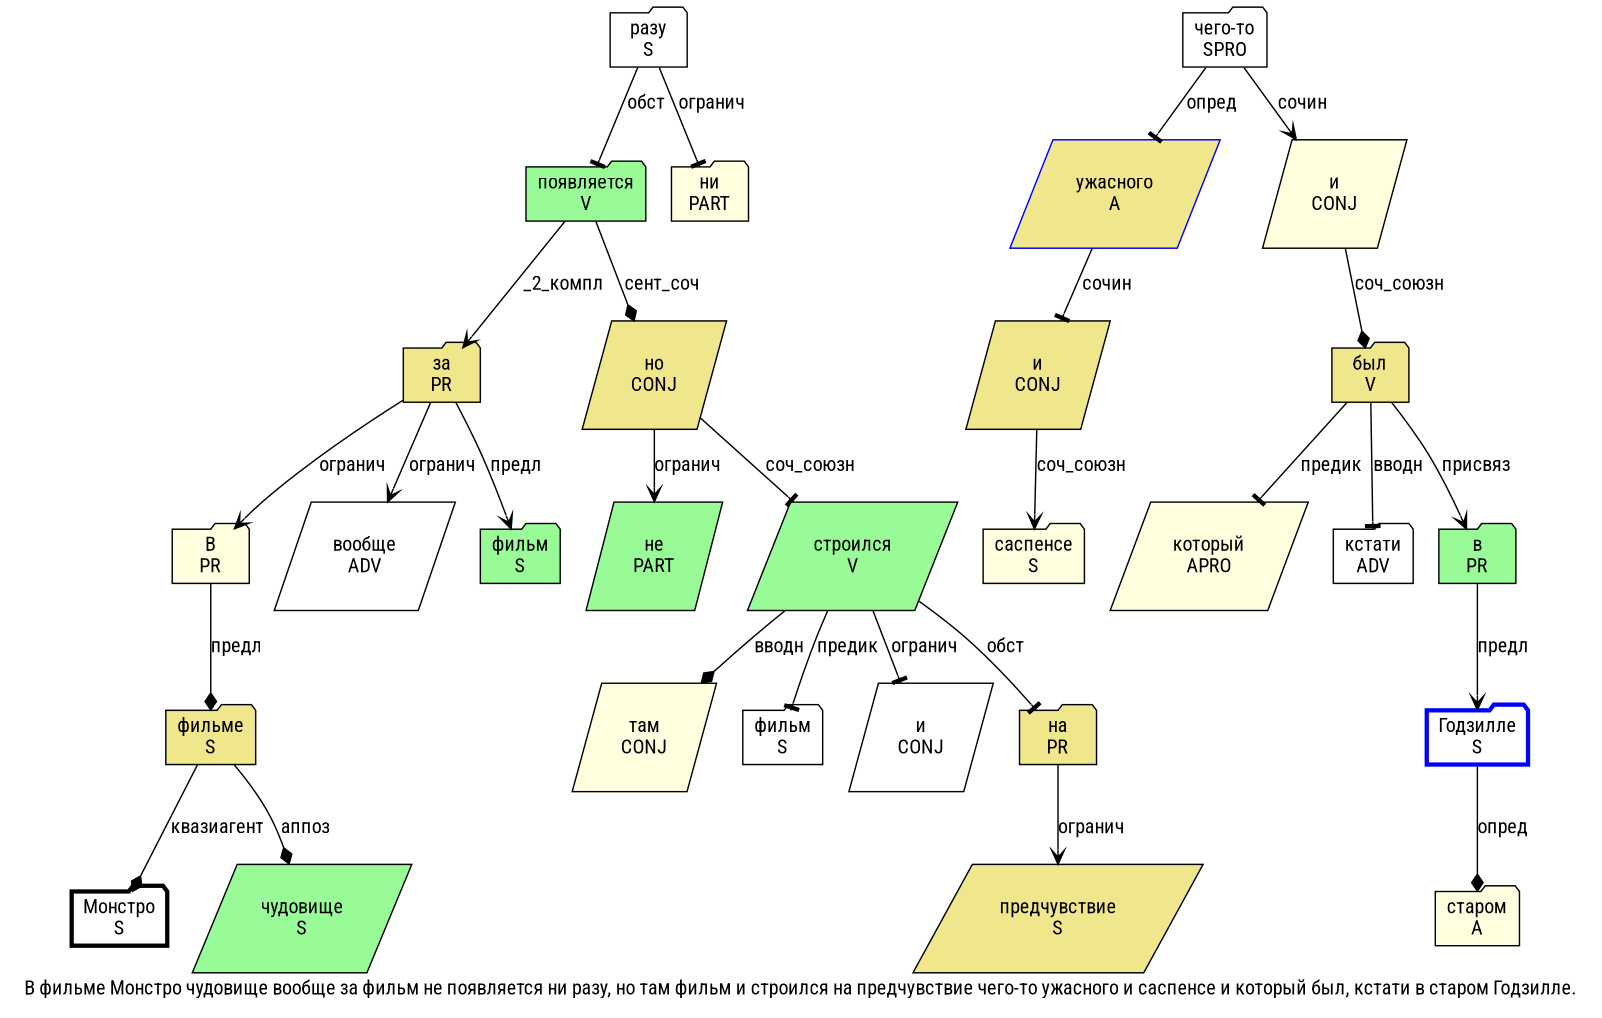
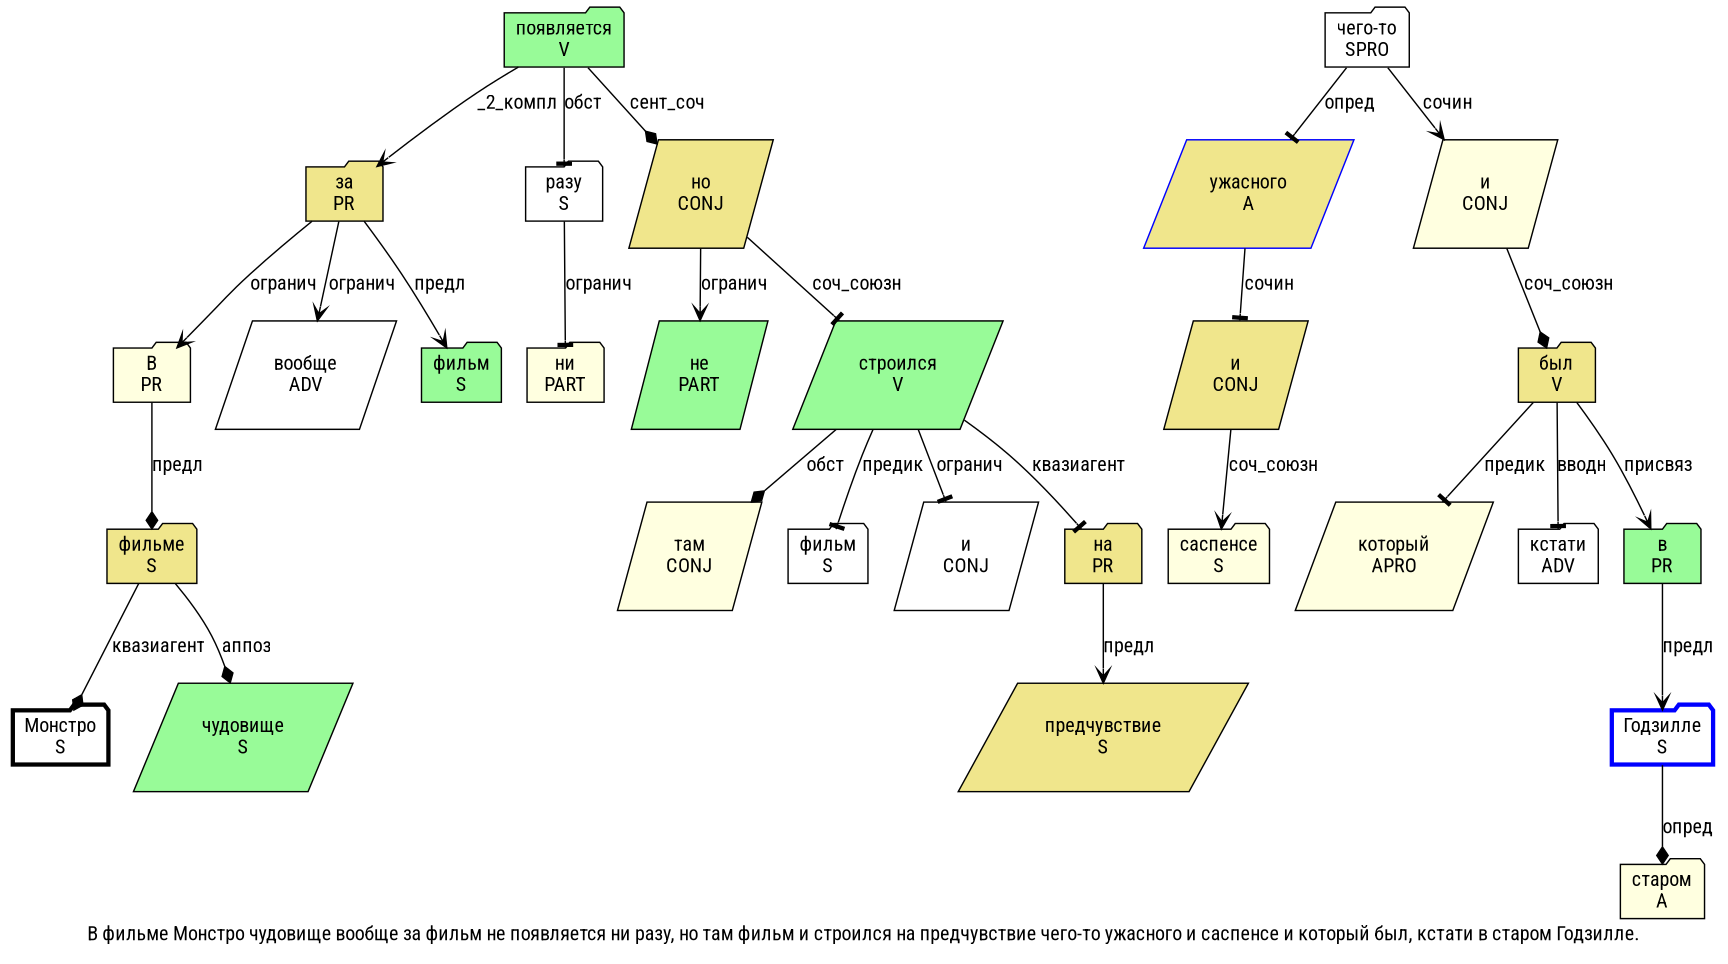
edge "разу S" -> "появляется V": reversed
edge "строился V" -> "там CONJ": label "вводн" -> "обст"
edge "строился V" -> "на PR": label "обст" -> "квазиагент"
edge "на PR" -> "предчувствие S": label "огранич" -> "предл"
